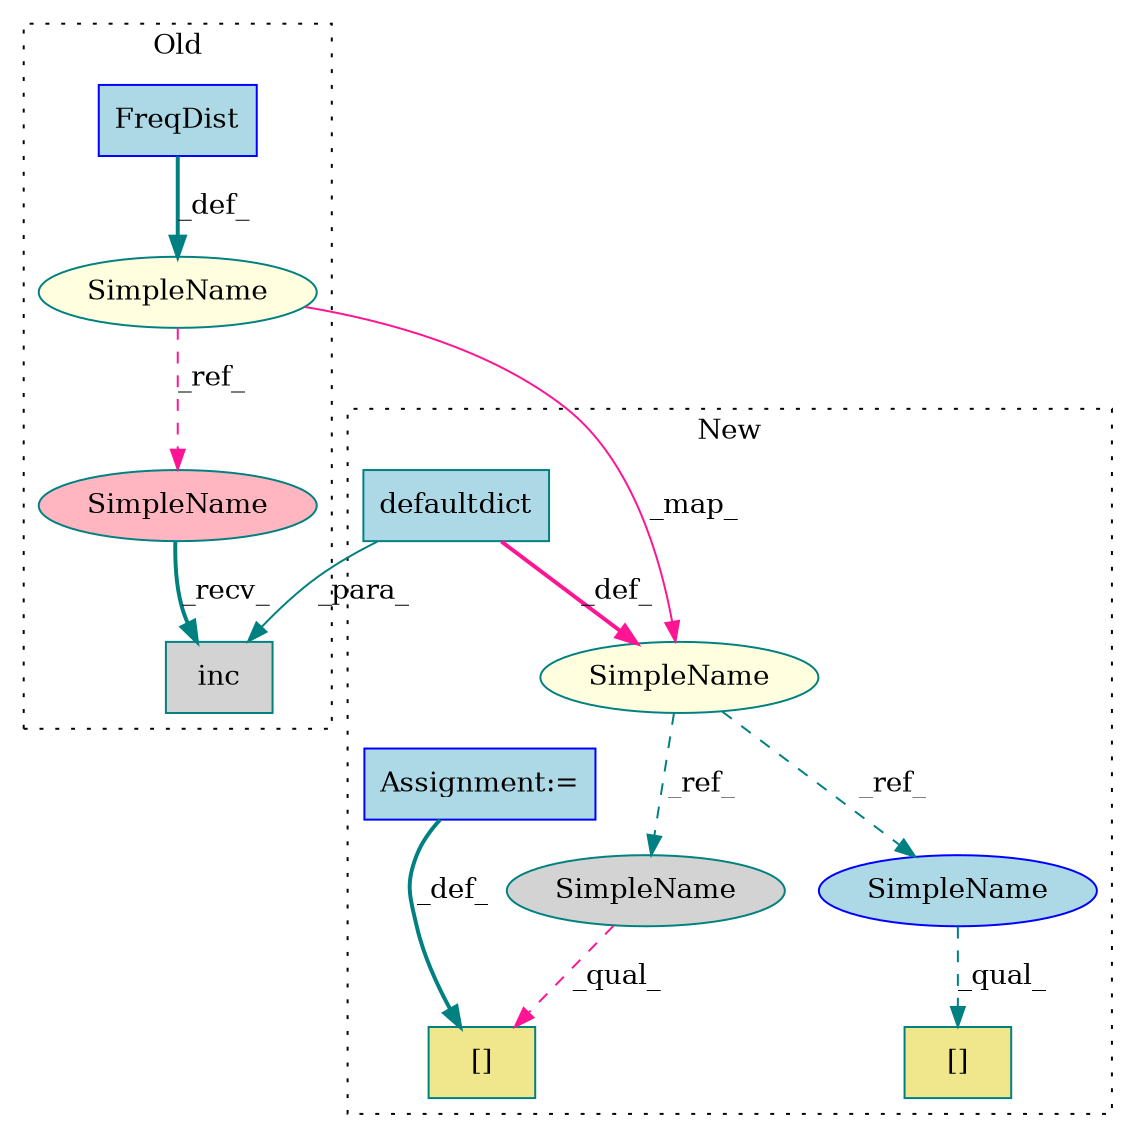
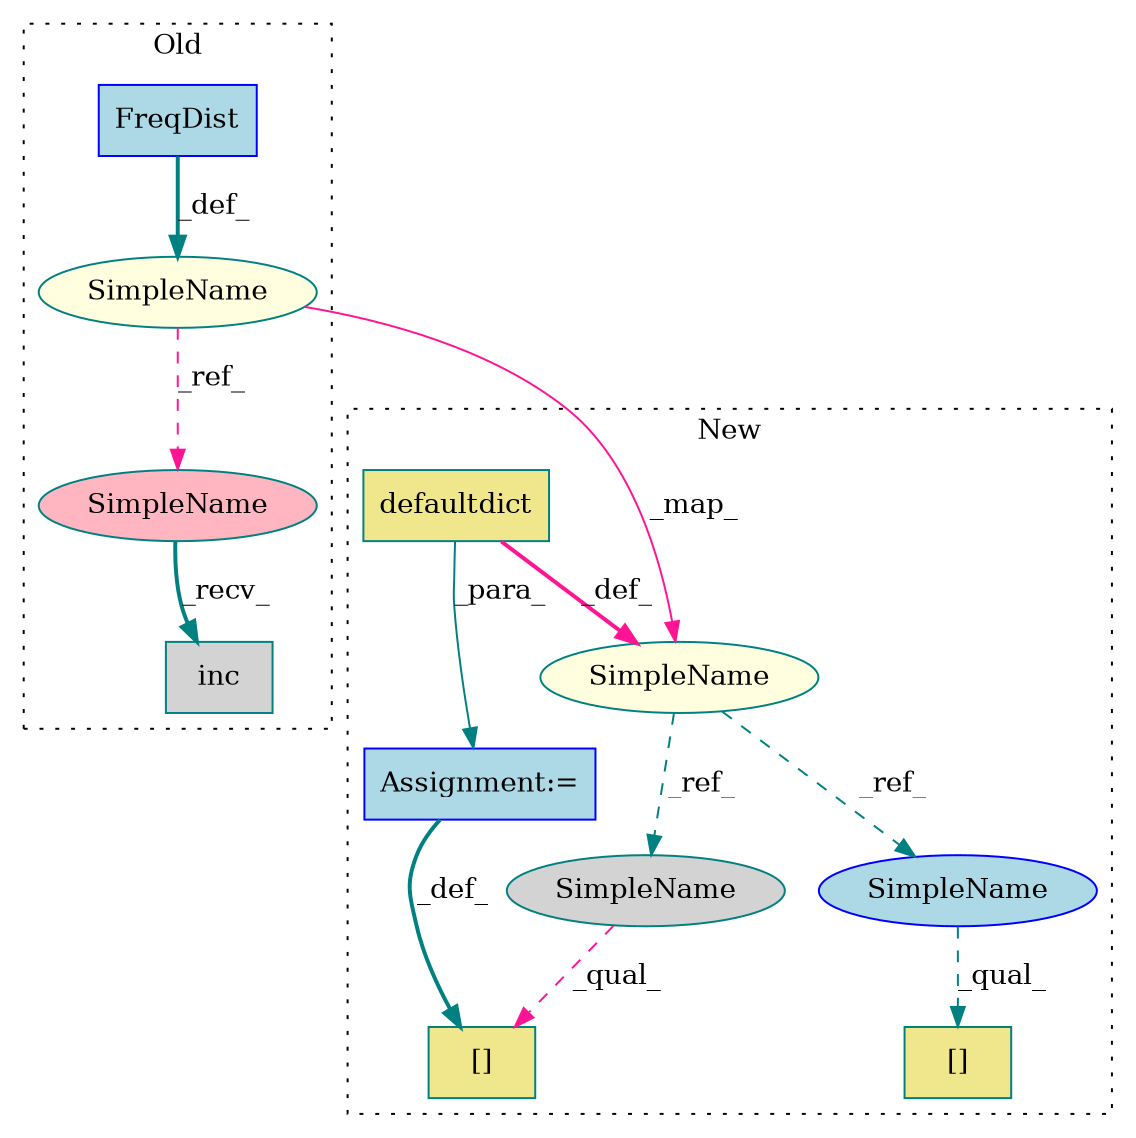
node "defaultdict": fillcolor lightblue -> khaki
edge "defaultdict" -> "inc": now "defaultdict" -> "Assignment:="
